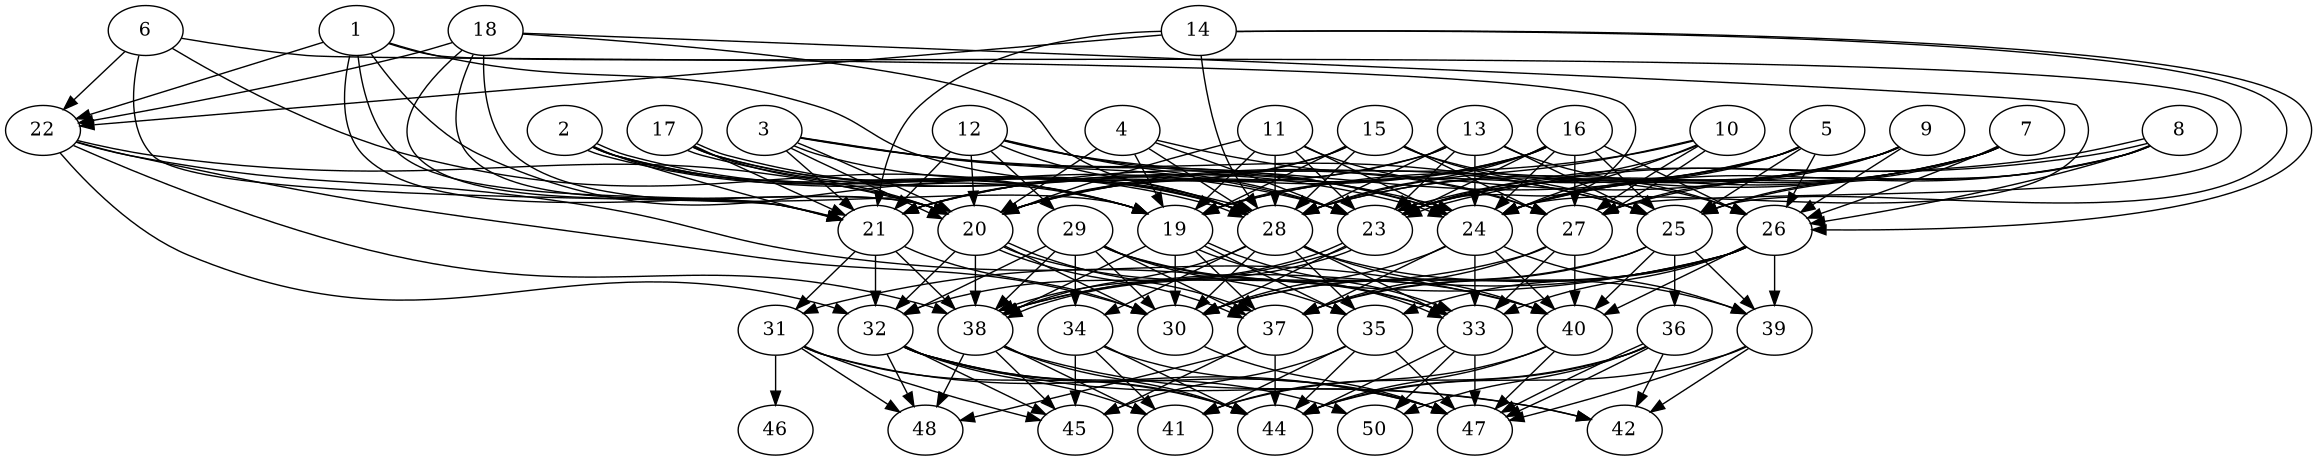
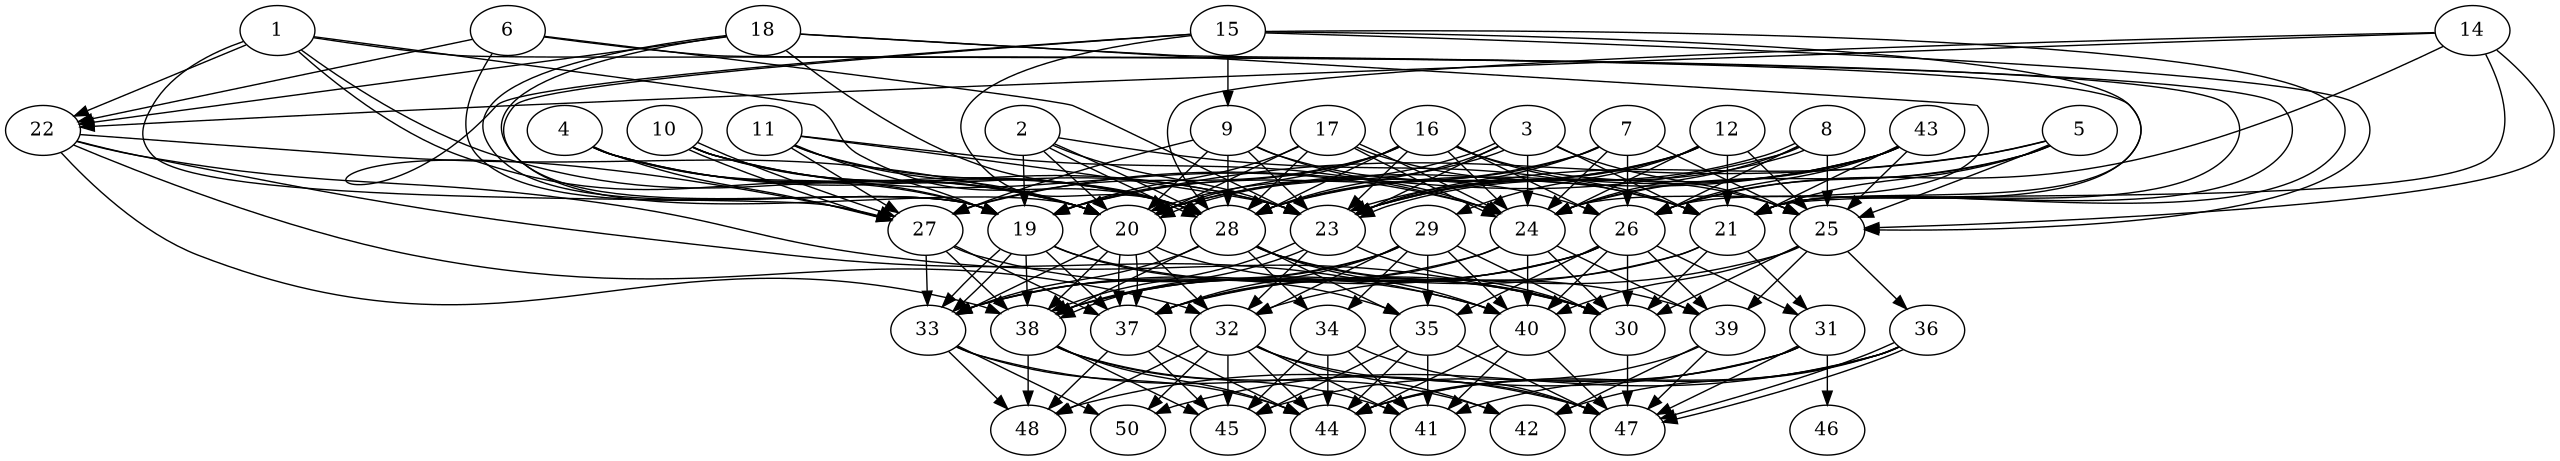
node "13": label "13" -> "43"
edge "15" -> "20": now "15" -> "9"
edge "33" -> "48": added
